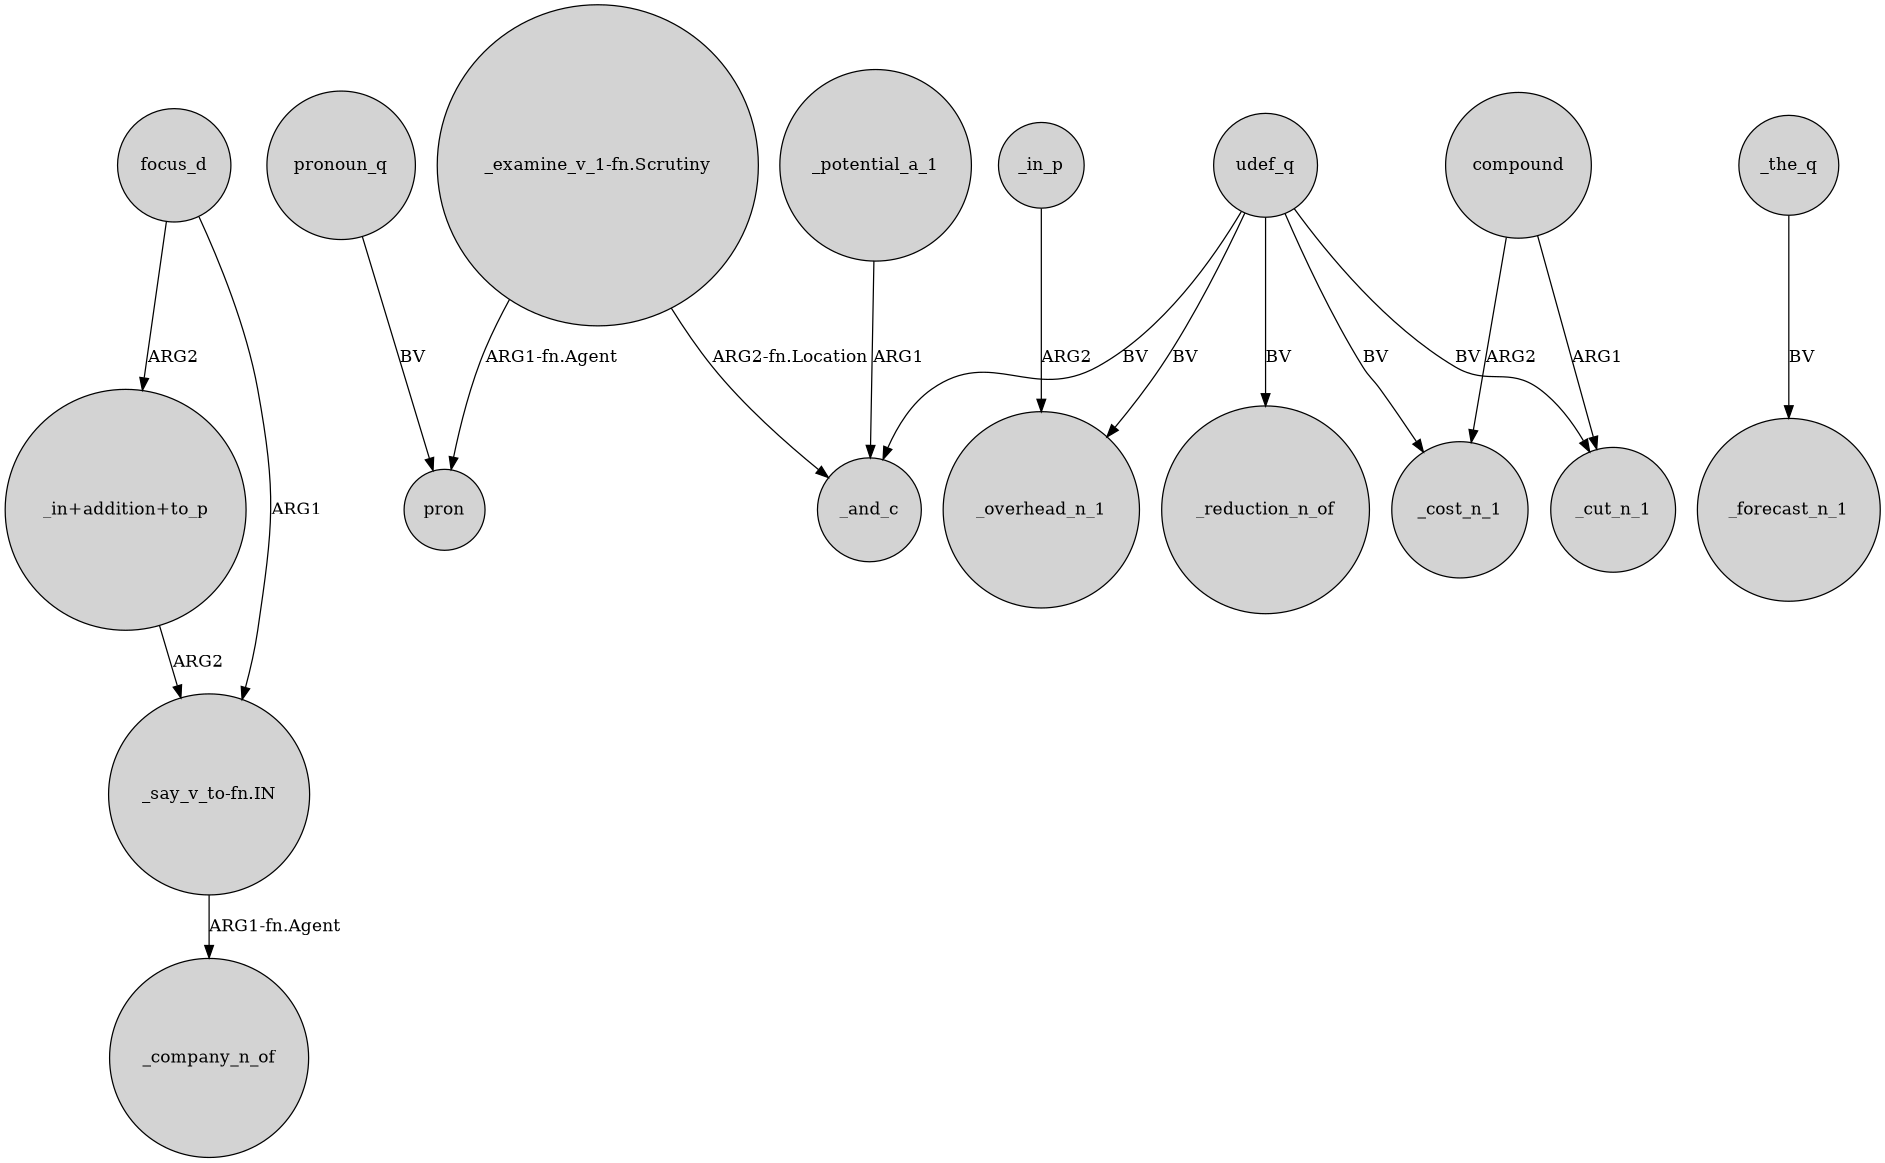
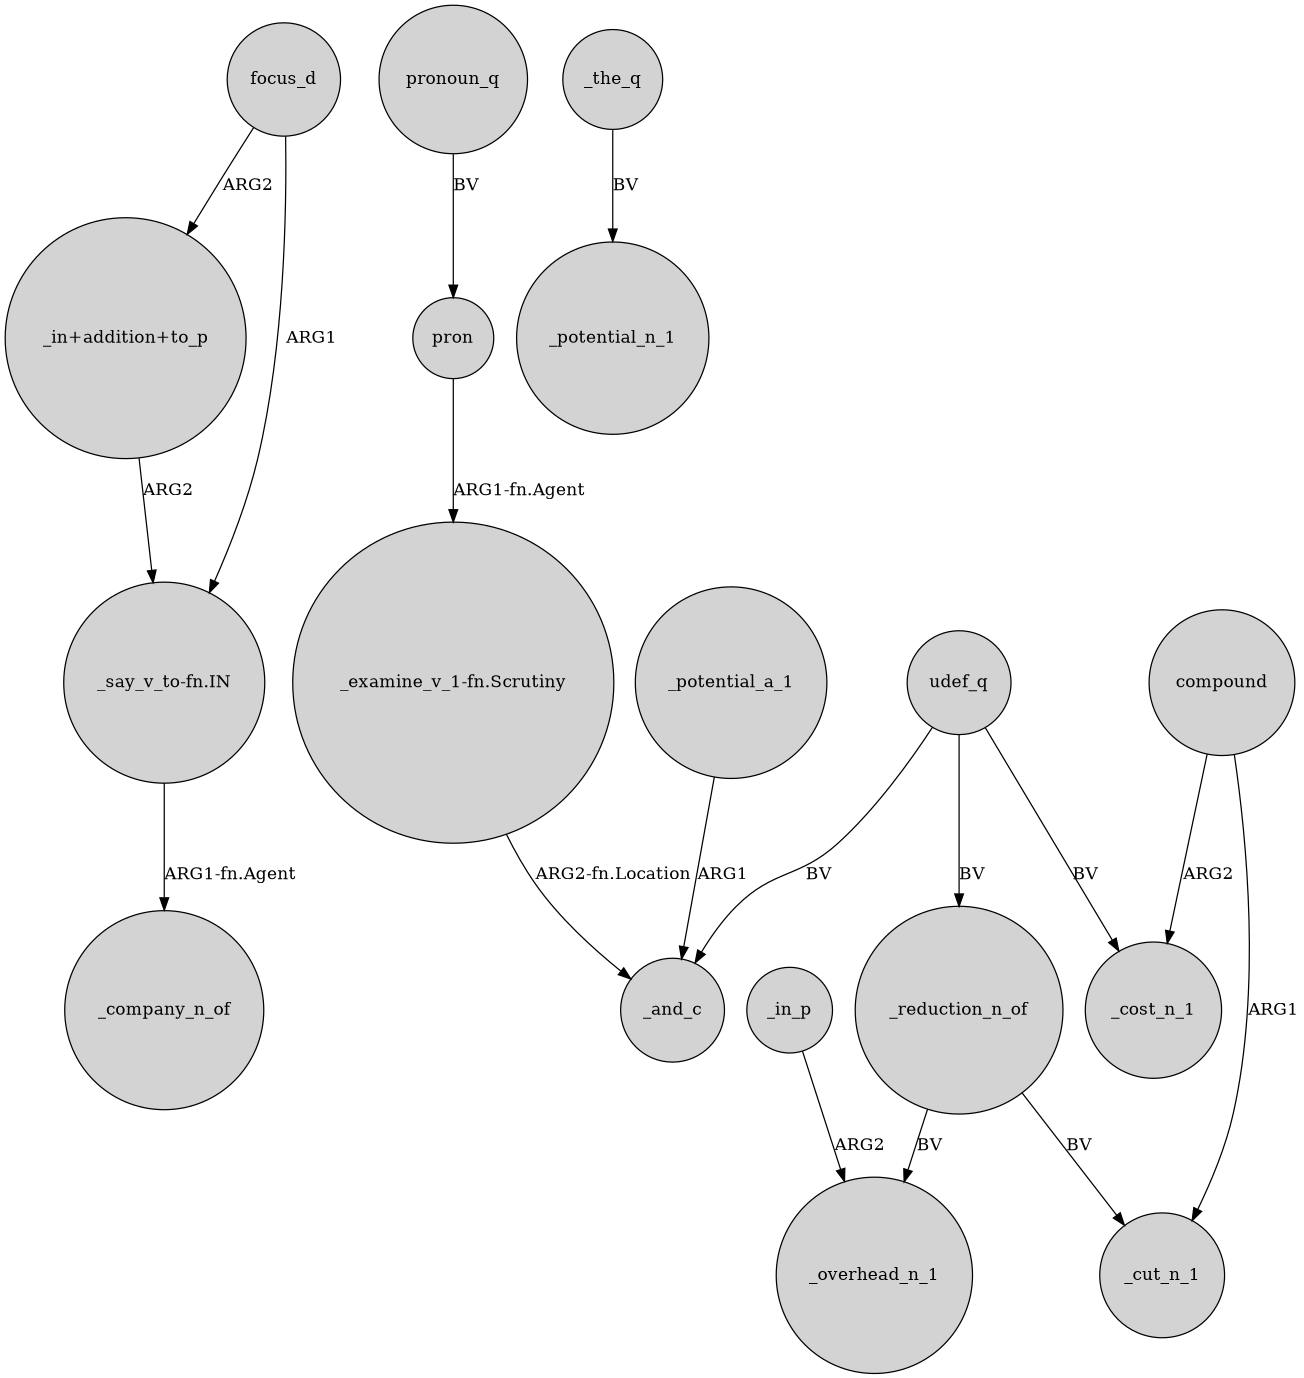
edge "udef_q" -> "_overhead_n_1": now "_reduction_n_of" -> "_overhead_n_1"
edge "udef_q" -> "_cut_n_1": now "_reduction_n_of" -> "_cut_n_1"
edge "_examine_v_1-fn.Scrutiny" -> "pron": reversed
node "_forecast_n_1": label "_forecast_n_1" -> "_potential_n_1"
